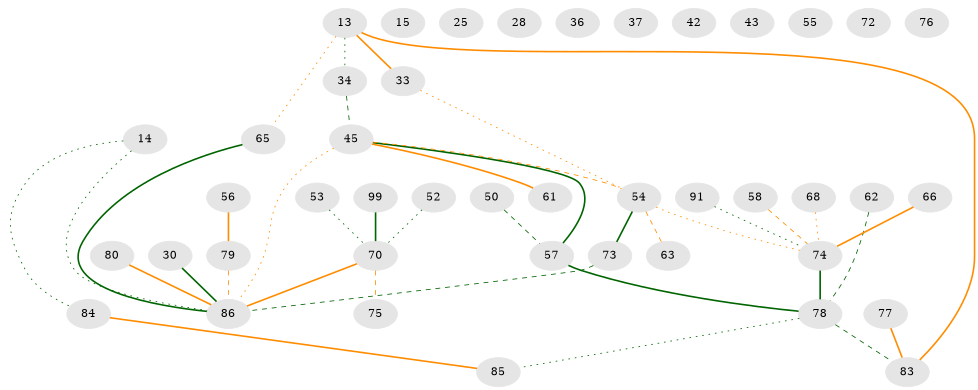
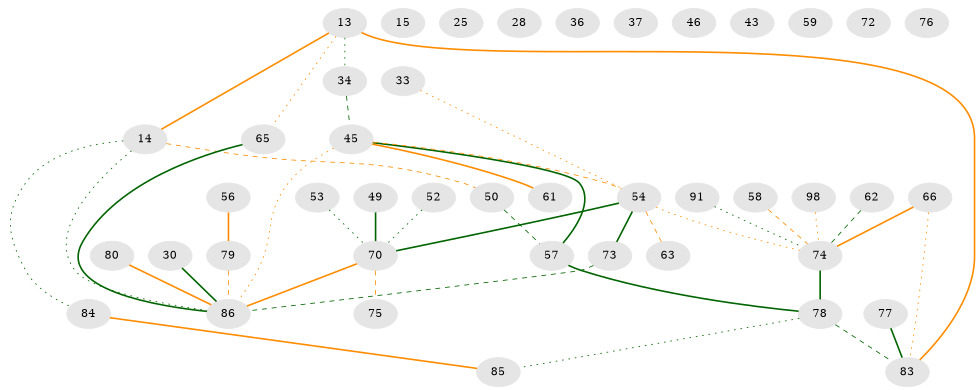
node "42": label "42" -> "46"
node "55": label "55" -> "59"
edge "13" -- "33": now "13" -- "14"
edge "14" -- "50": added
node "99": label "99" -> "49"
node "68": label "68" -> "98"
edge "54" -- "70": added
edge "62" -- "78": now "62" -- "74"
edge "66" -- "83": added
edge "77" -- "83": color darkorange -> darkgreen
